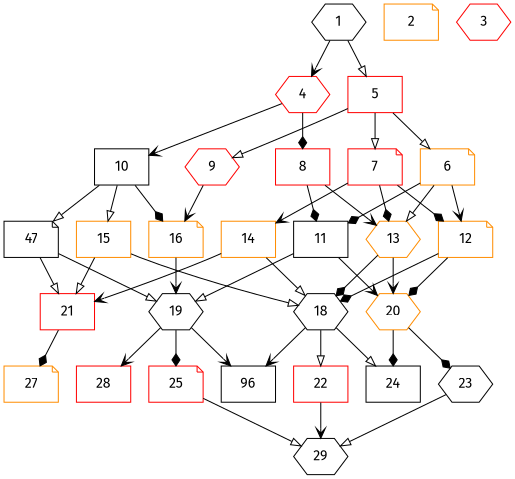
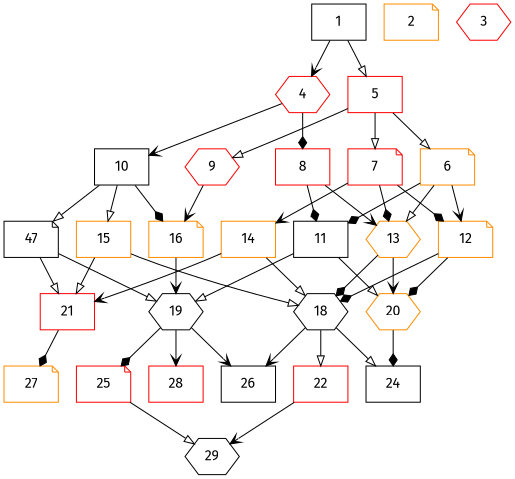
node "1": shape hexagon -> box
edge "11" -> "20": arrowhead vee -> onormal
node "96": label "96" -> "26"
node "23": removed
